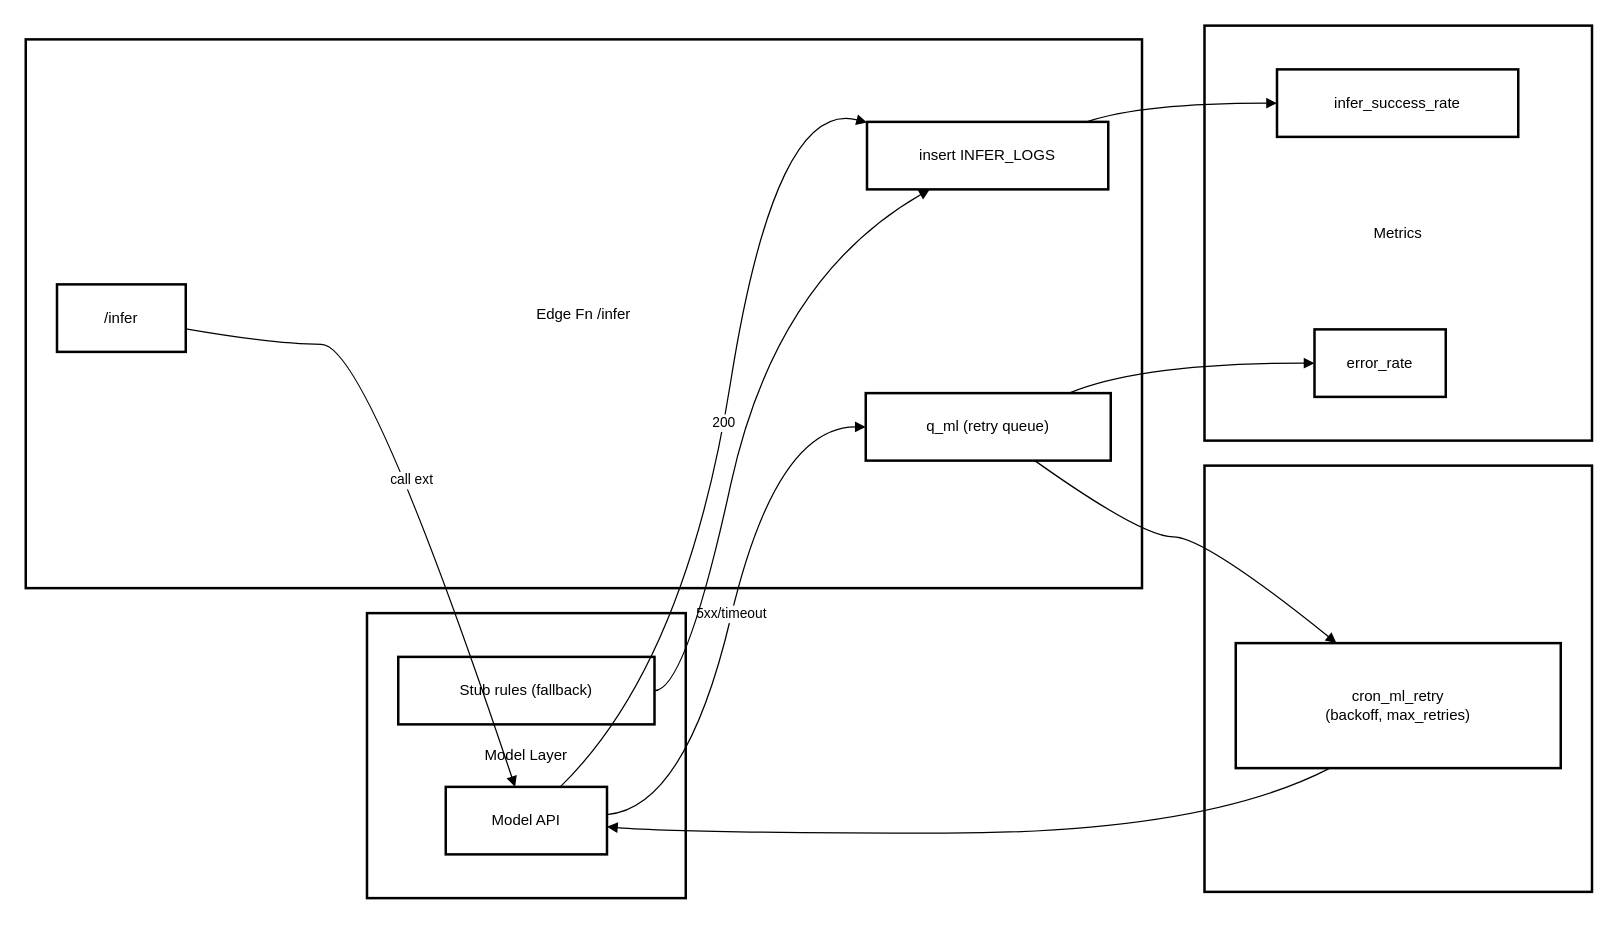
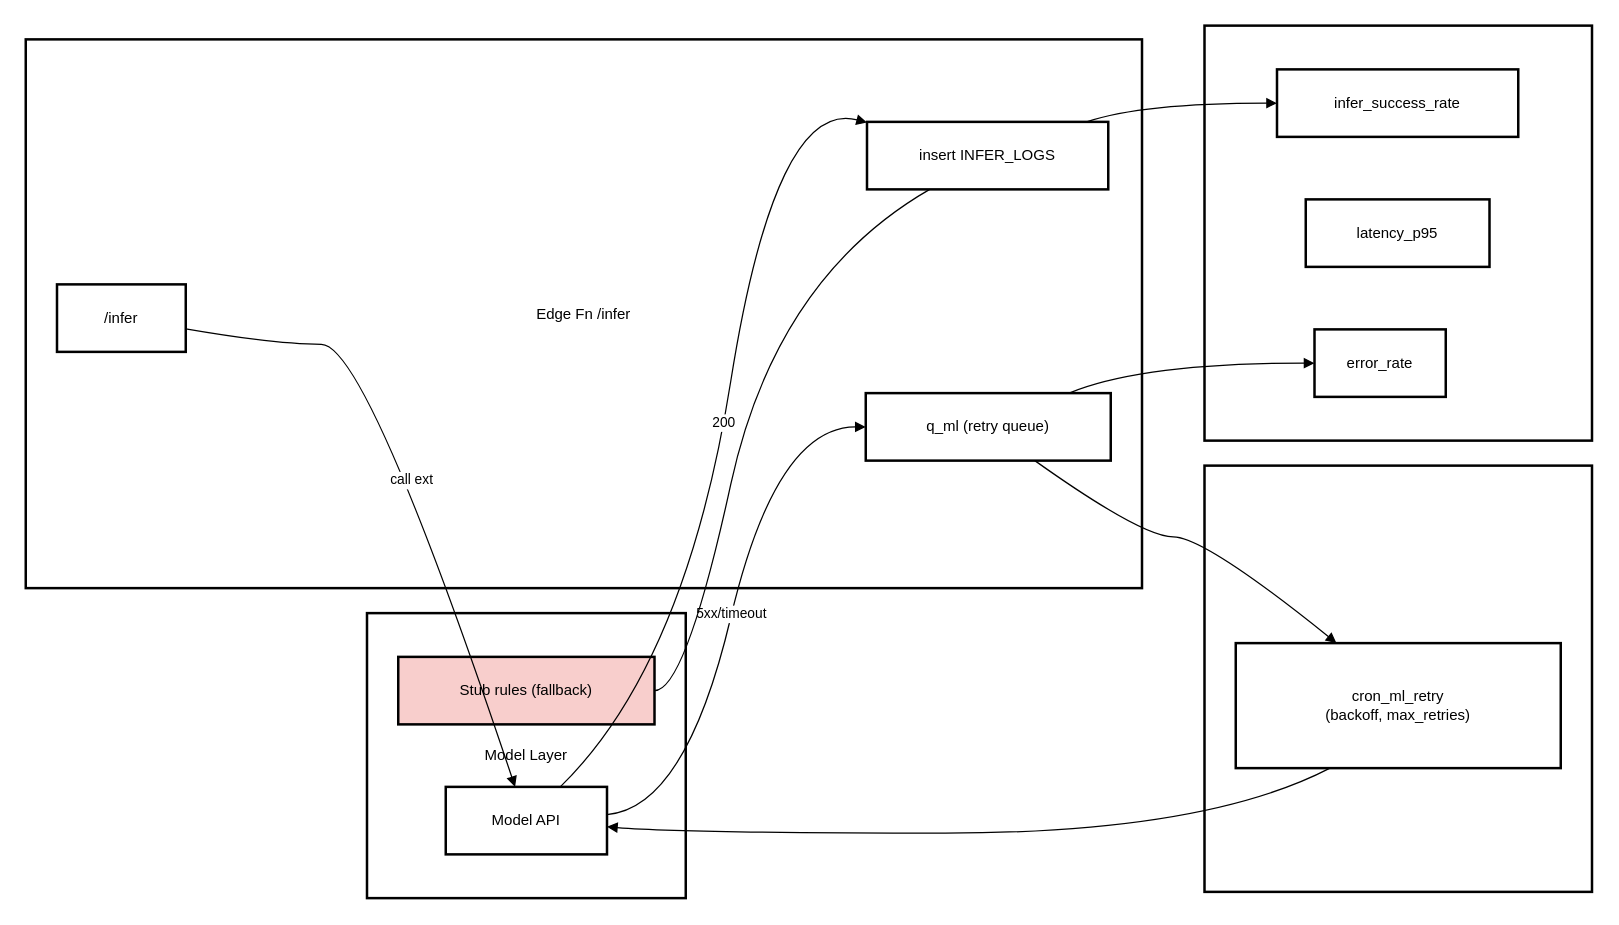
edge "Stub rules (fallback)" -> "insert INFER_LOGS": arrowhead block -> none
node "latency_p95": added
node "Stub rules (fallback)": fillcolor #ffffff -> #f8cecc
